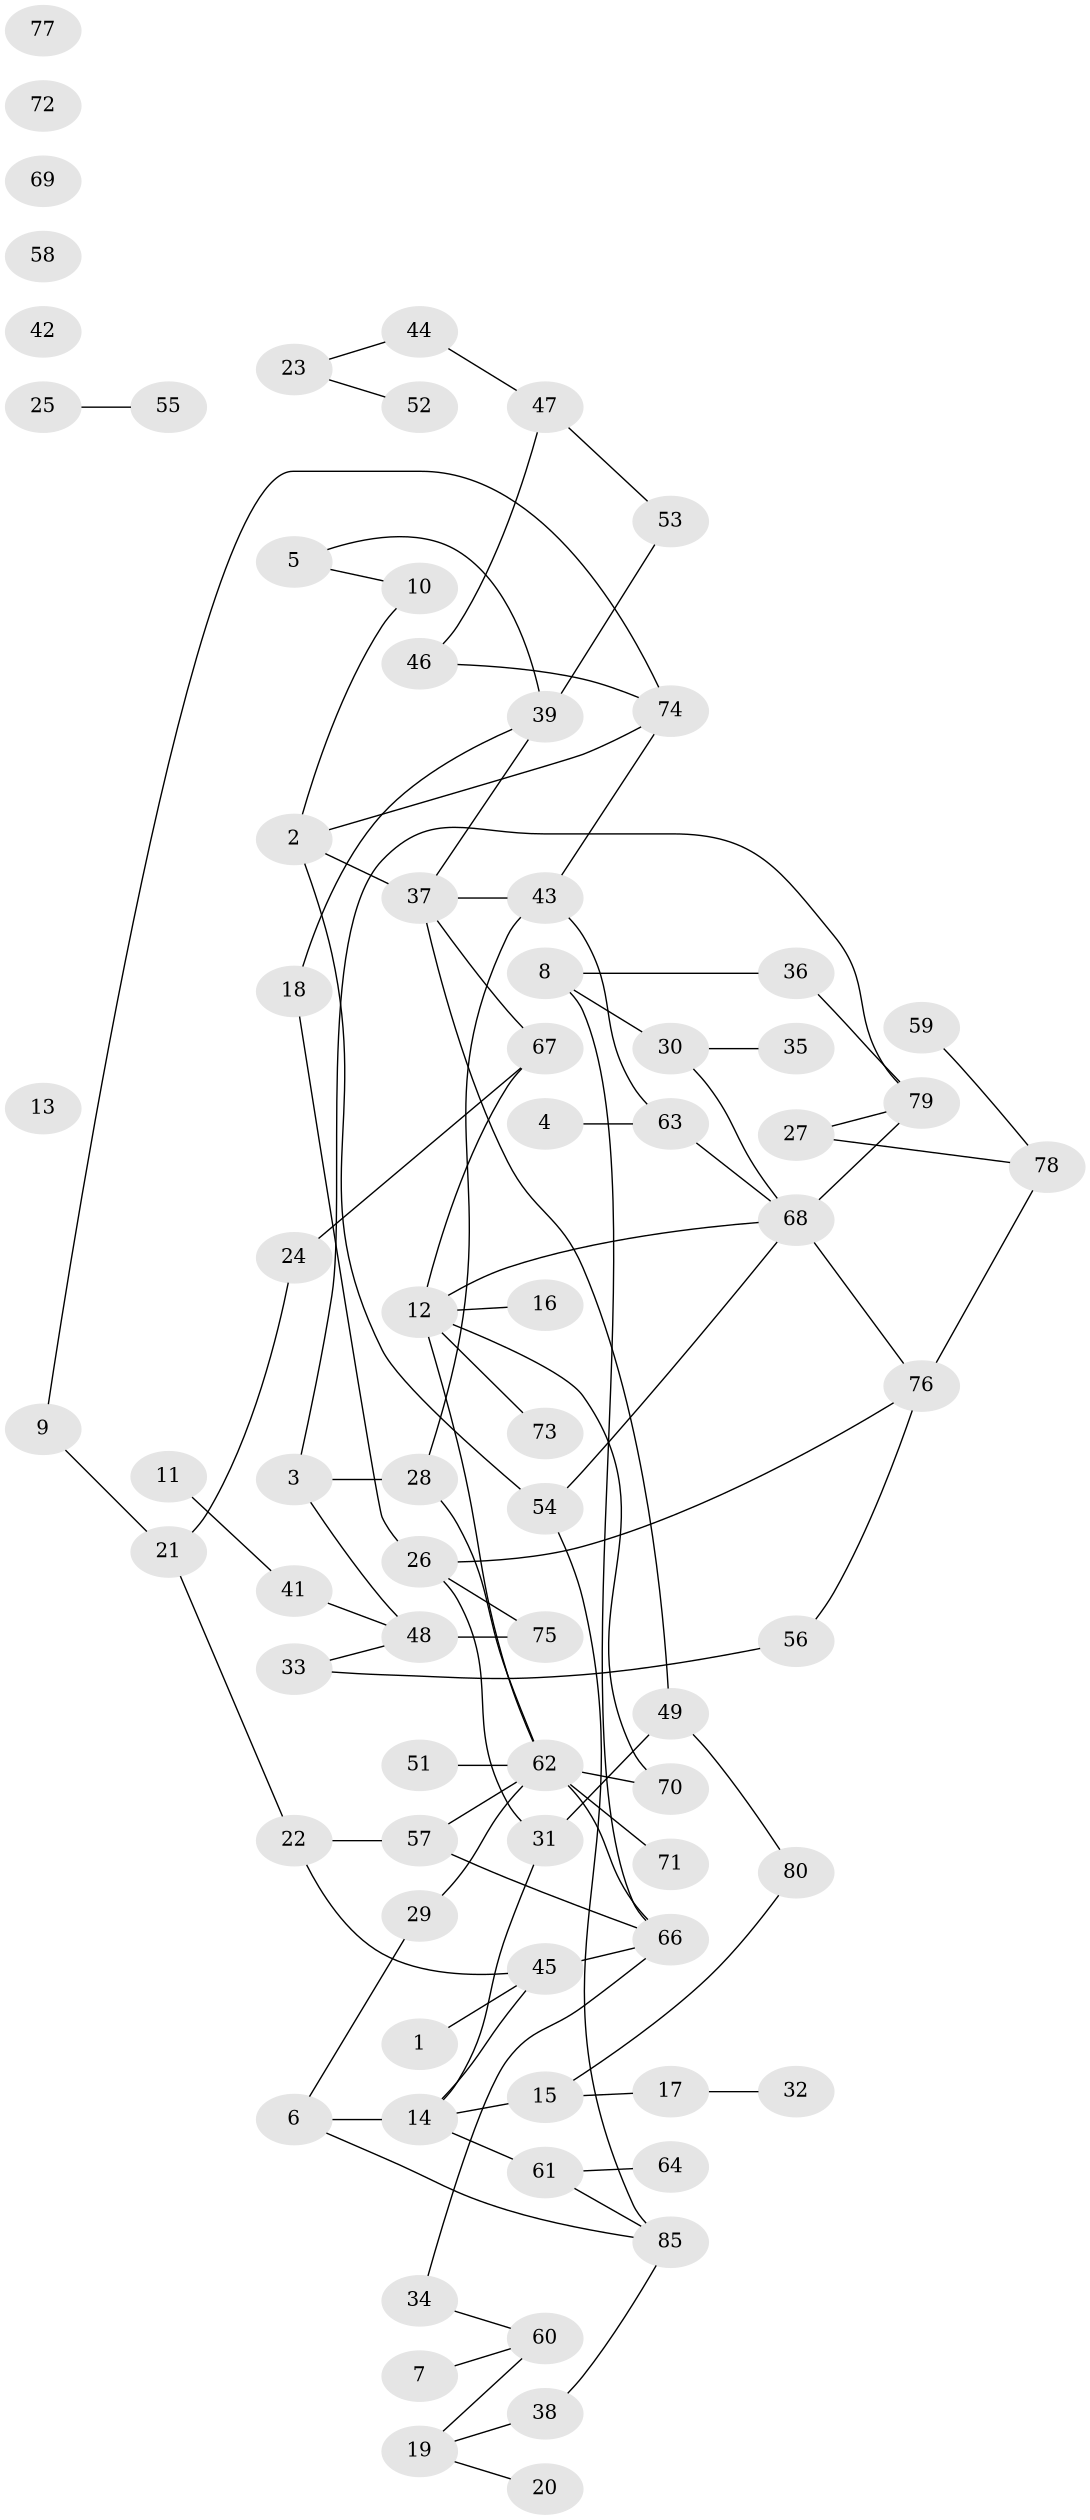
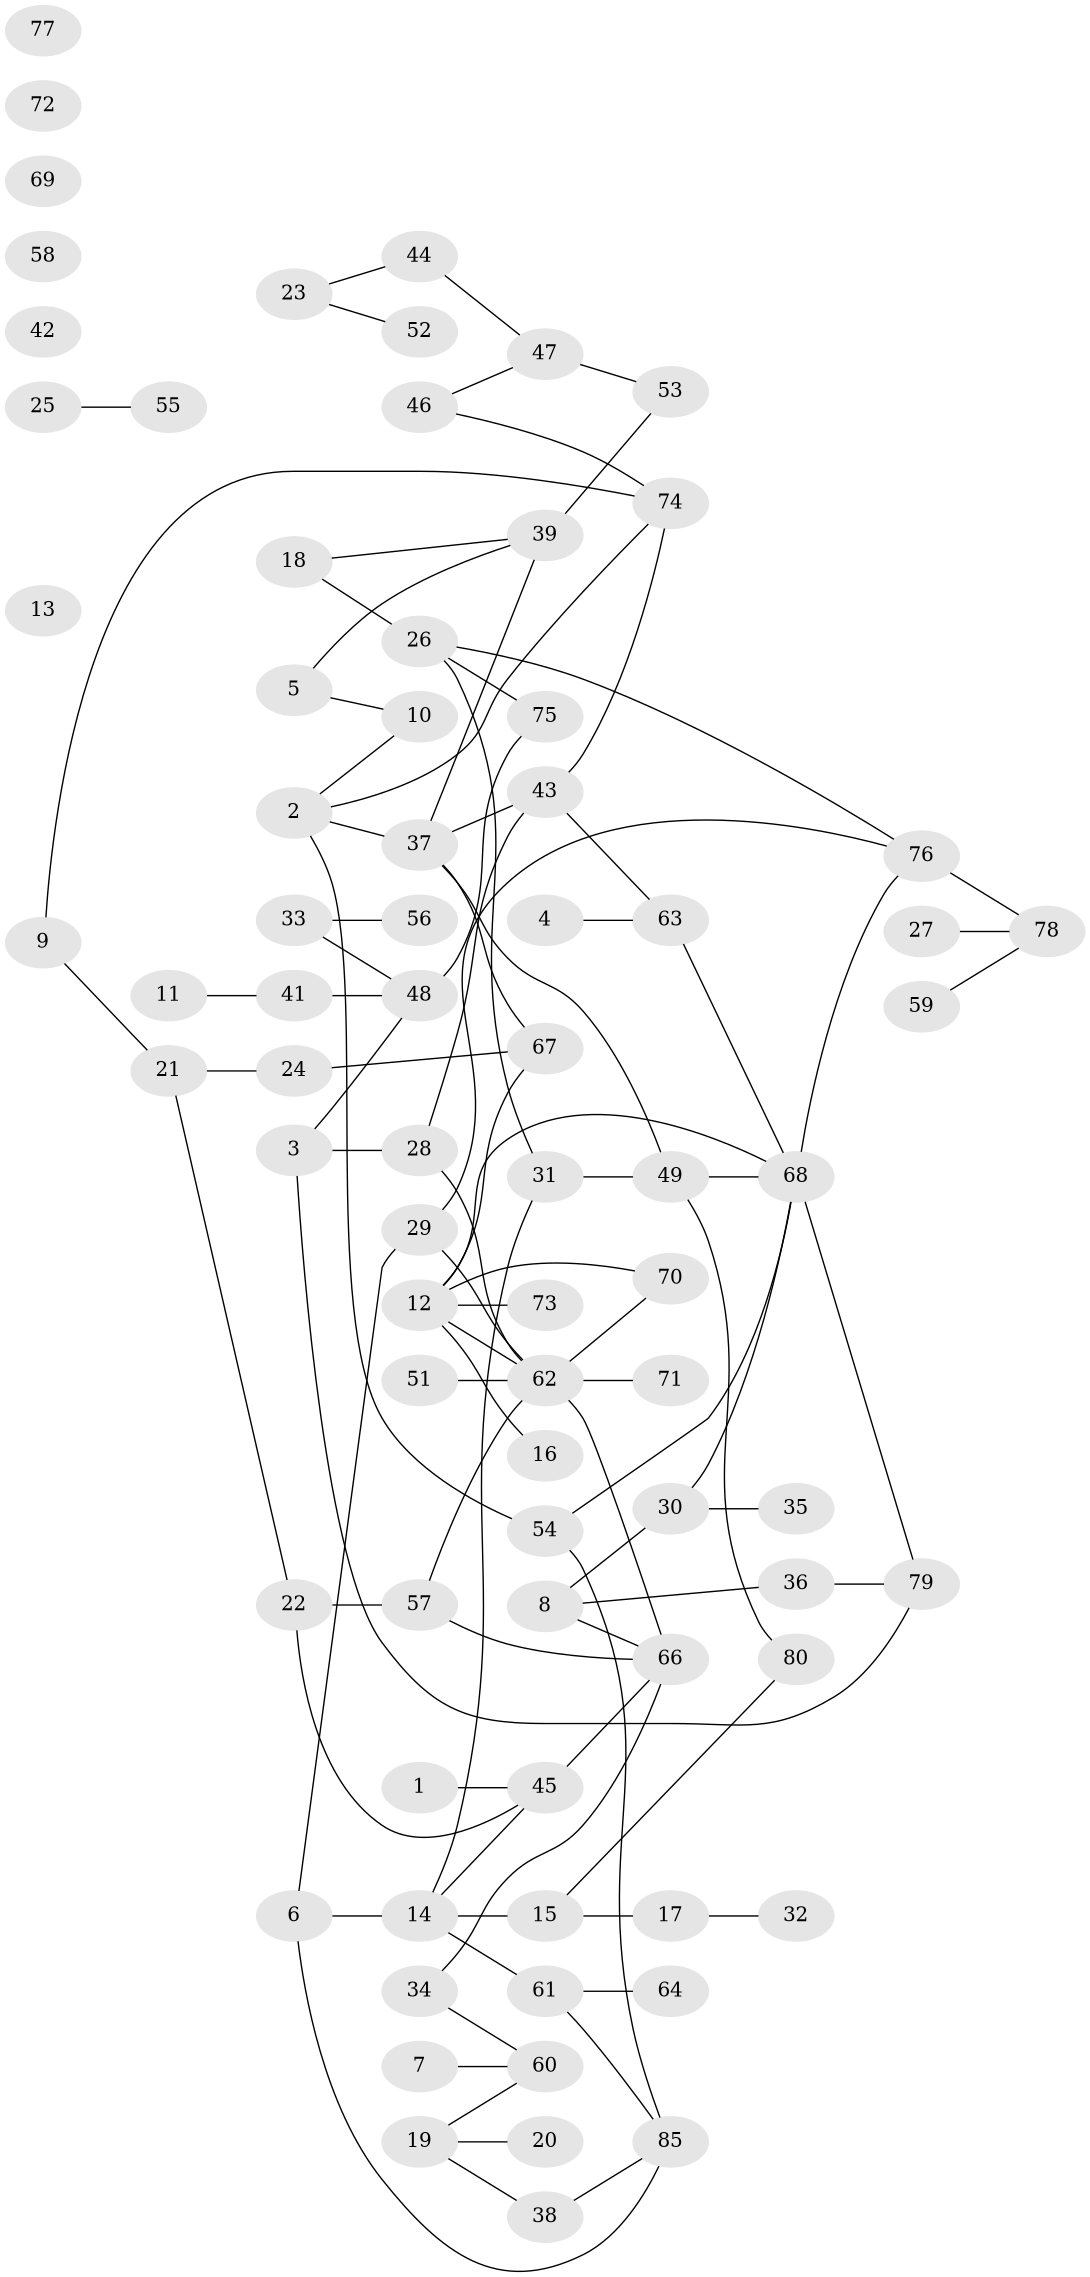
edge "79" -- "27": removed
edge "49" -- "68": added
edge "76" -- "56": now "76" -- "29"
